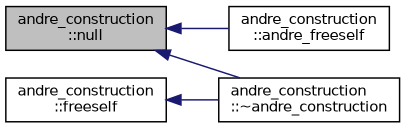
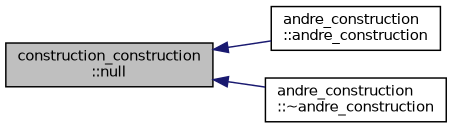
node "andre_construction ::null": label "andre_construction ::null" -> "construction_construction ::null"
node "andre_construction ::andre_freeself": label "andre_construction ::andre_freeself" -> "andre_construction ::andre_construction"
node "andre_construction ::freeself": removed
